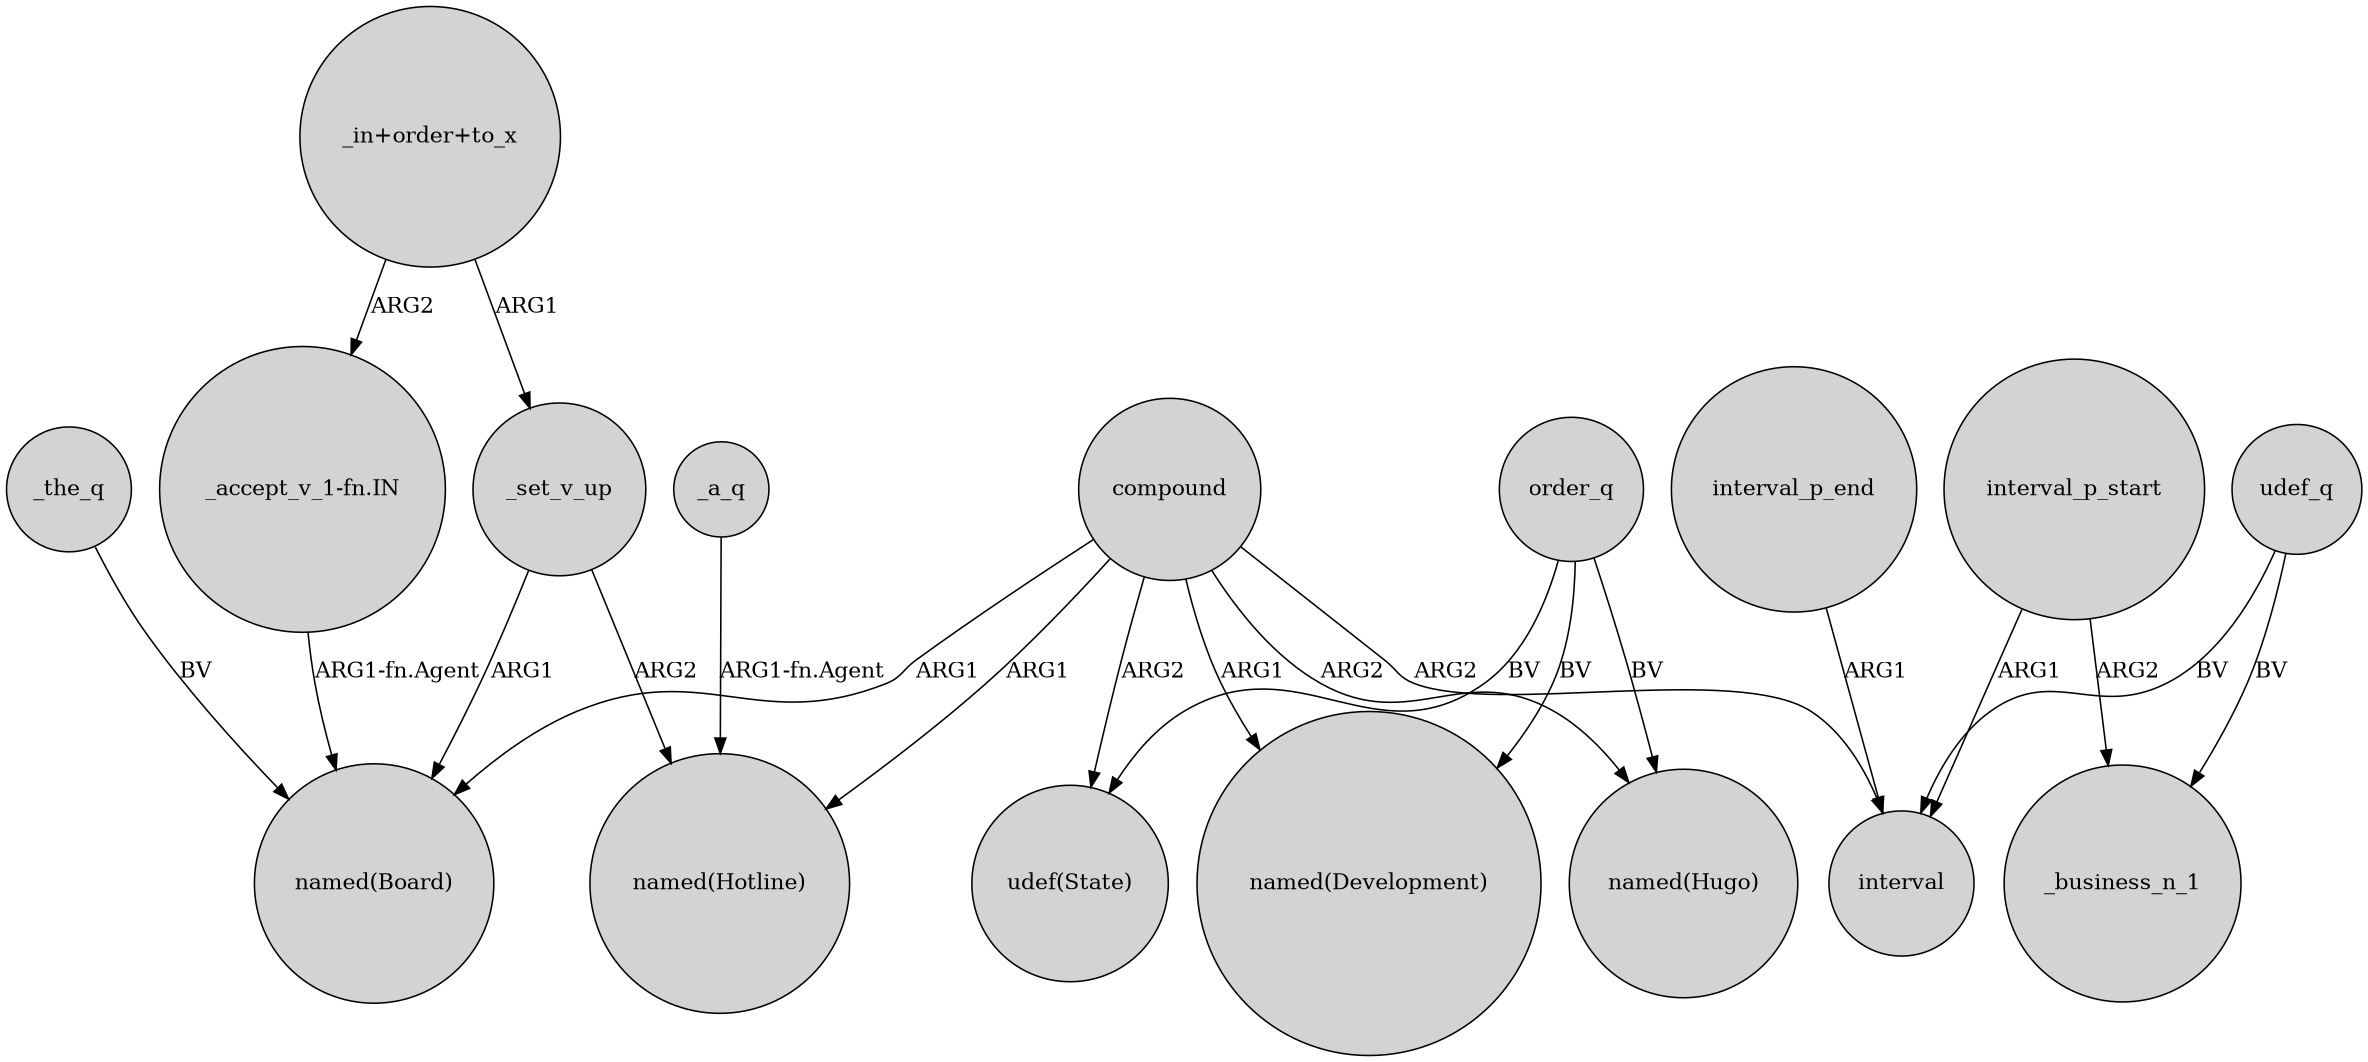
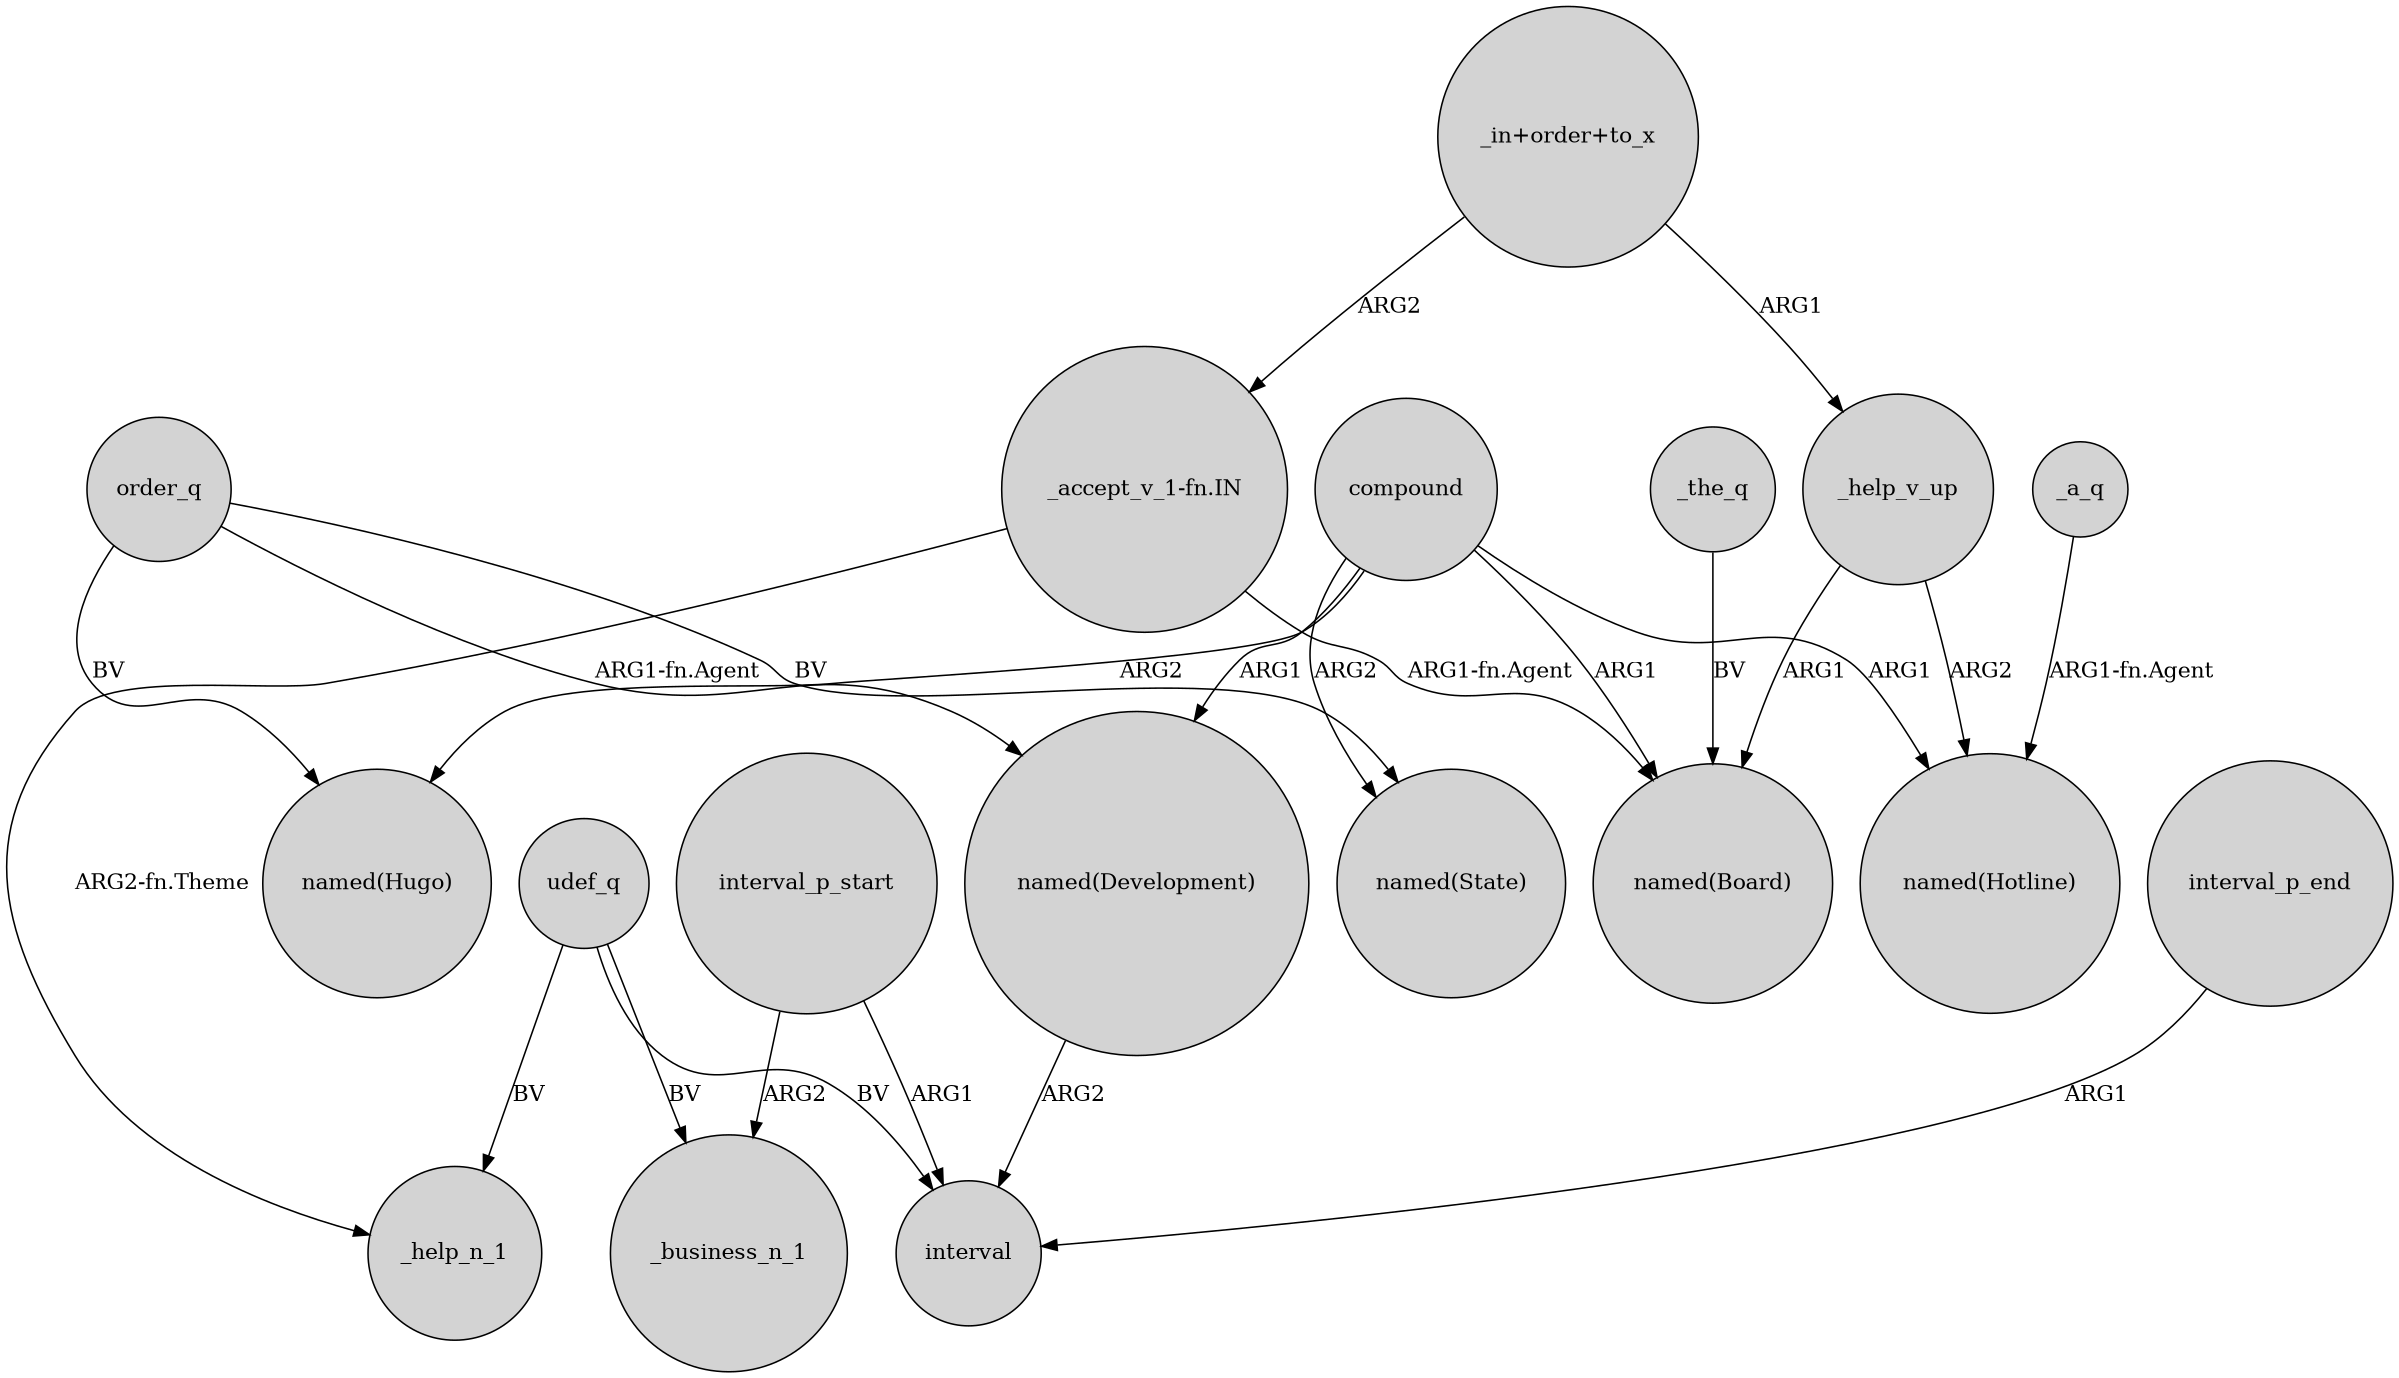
node "_set_v_up": label "_set_v_up" -> "_help_v_up"
edge "order_q" -> "named(Development)": label "BV" -> "ARG1-fn.Agent"
edge "compound" -> "interval": now "named(Development)" -> "interval"
node "udef(State)": label "udef(State)" -> "named(State)"
node "_help_n_1": added
